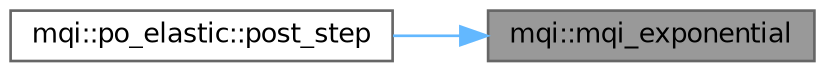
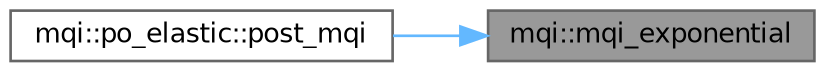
node "mqi::po_elastic::post_step": label "mqi::po_elastic::post_step" -> "mqi::po_elastic::post_mqi"
